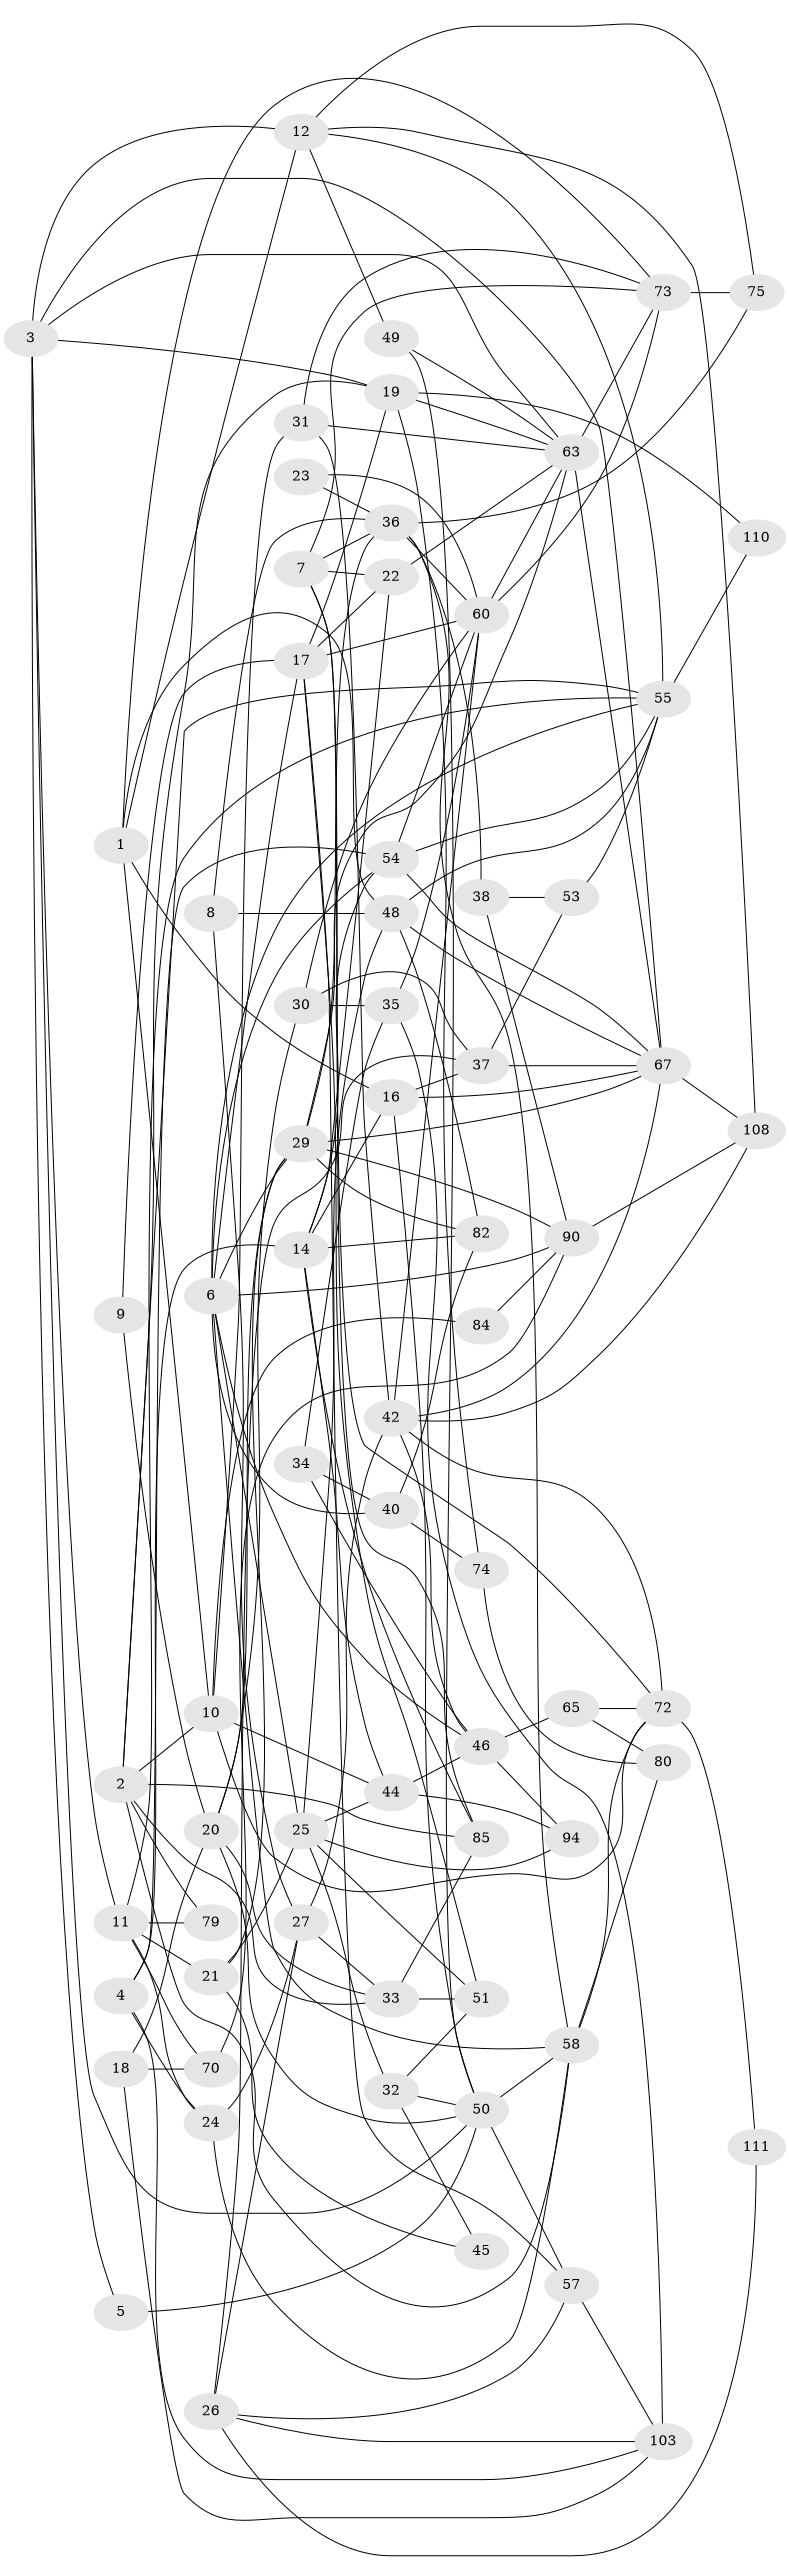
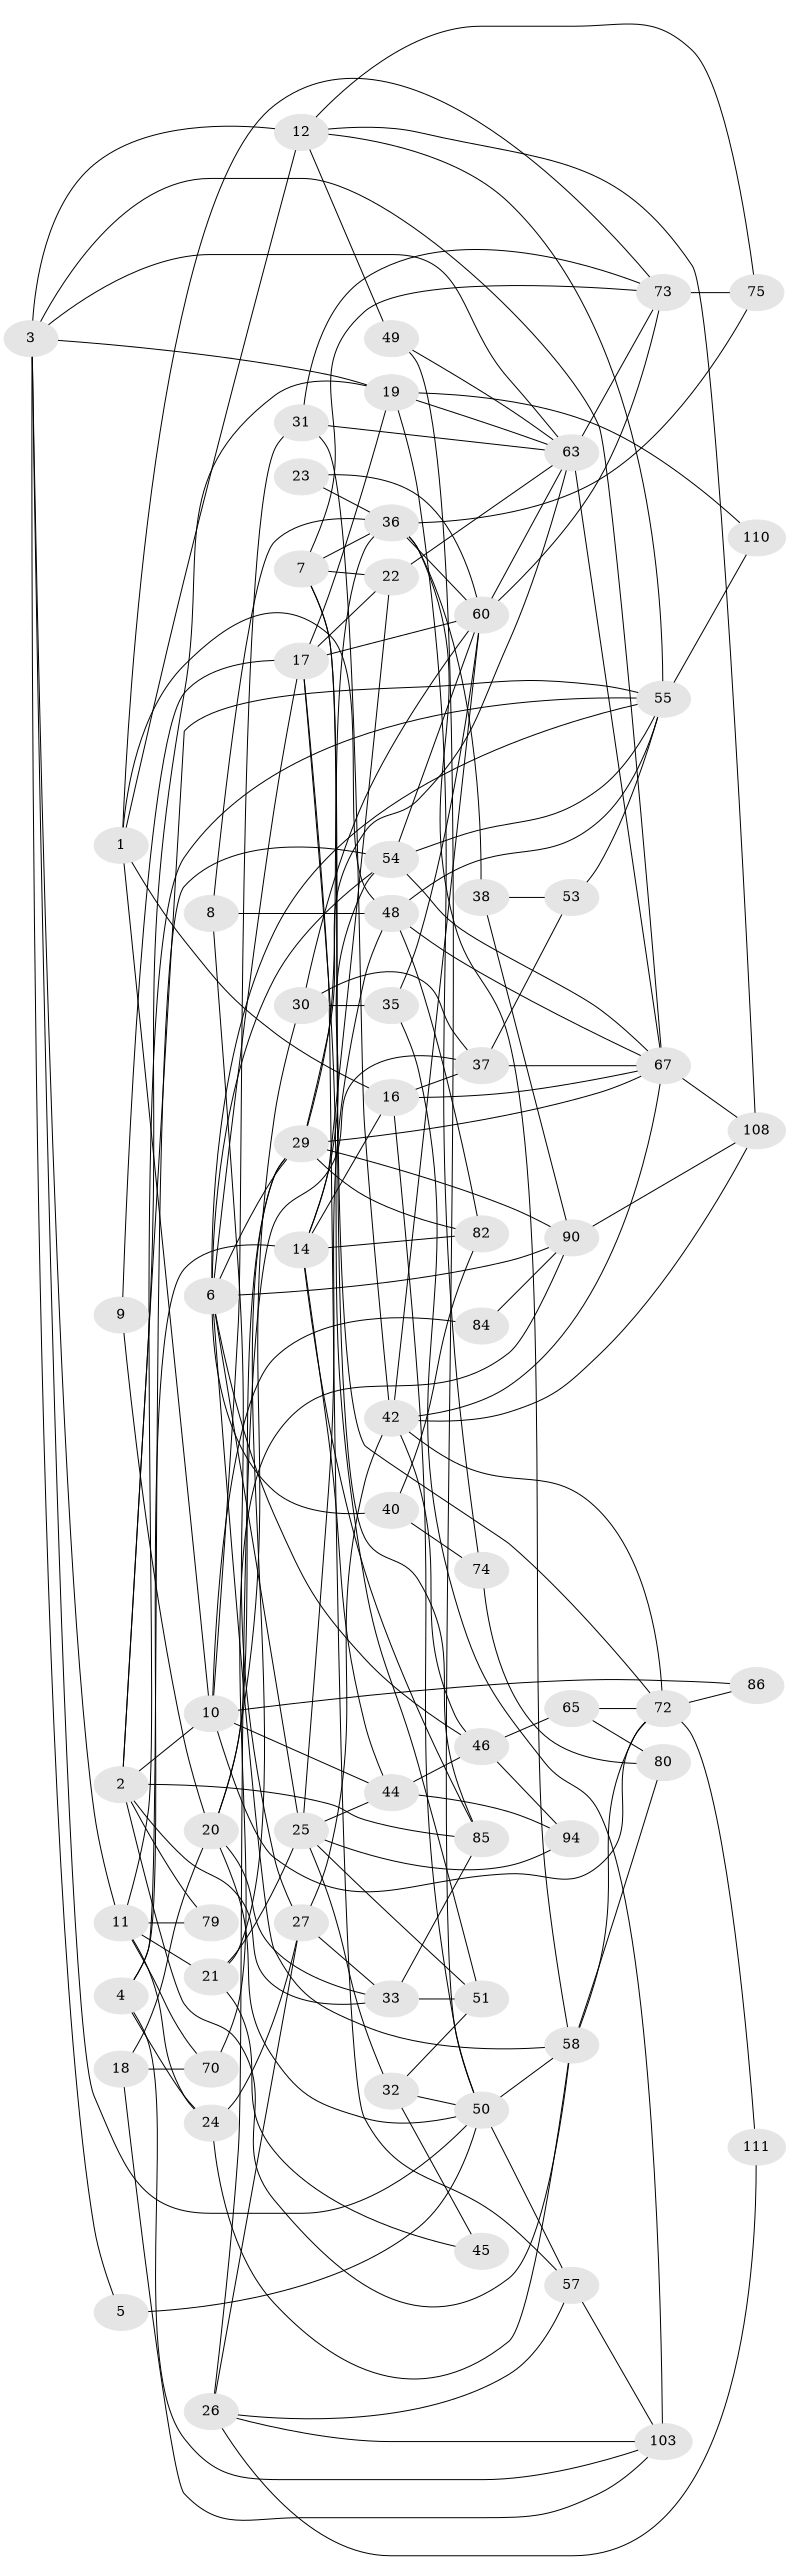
node "34": removed
node "86": added
